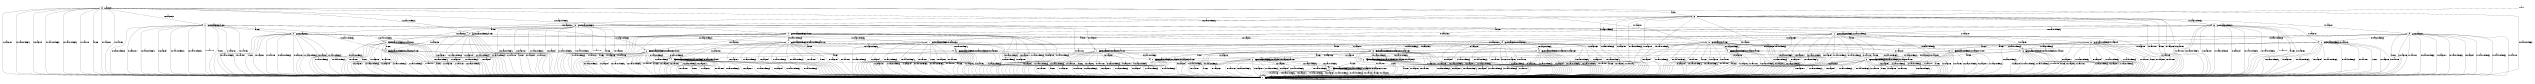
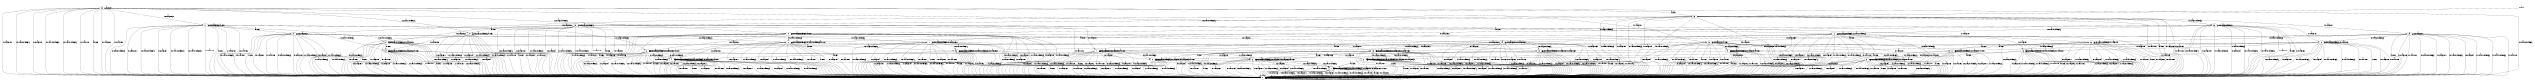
edge "12" -> "13": now "26" -> "13"
edge "7" -> "3": added, label "usr1_ai3_VoidReply"
edge "11" -> "2": label "usr1_ai3_re1" -> "usr2_ai3_re30"
